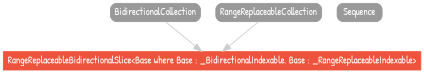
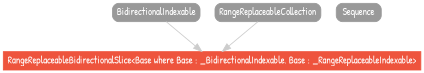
node "BidirectionalCollection": label "BidirectionalCollection" -> "BidirectionalIndexable"
